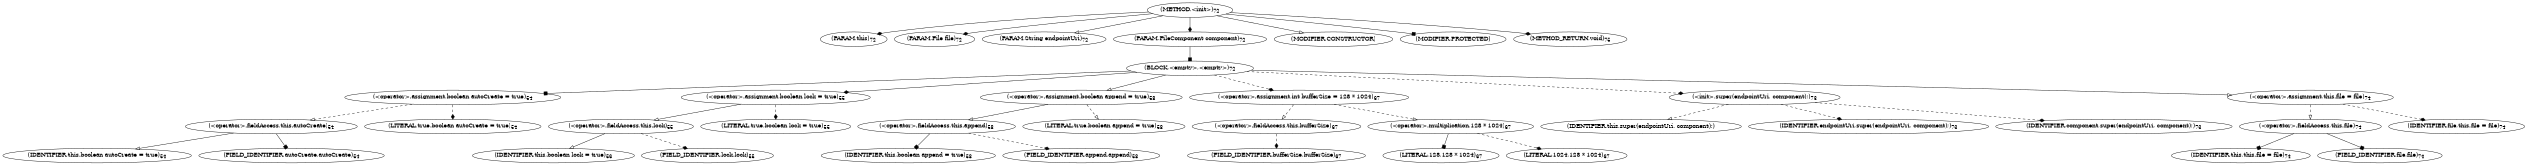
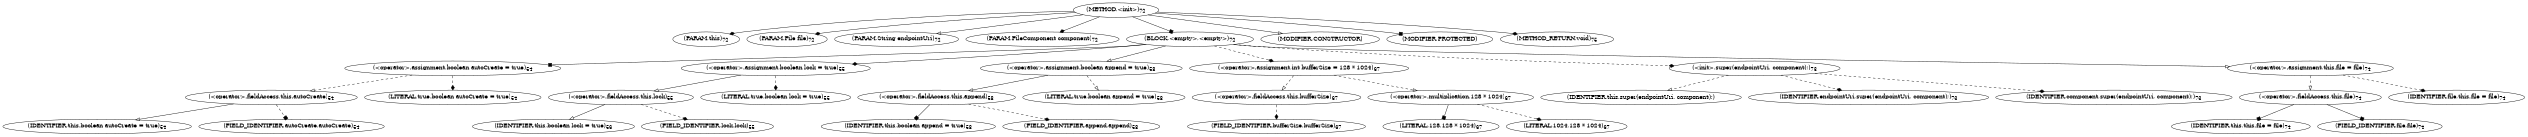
edge "(PARAM,FileComponent component)" -> "(BLOCK,<empty>,<empty>)": now "(METHOD,<init>)" -> "(BLOCK,<empty>,<empty>)"
edge "(<operator>.fieldAccess,this.autoCreate)" -> "(FIELD_IDENTIFIER,autoCreate,autoCreate)": style solid -> dashed
